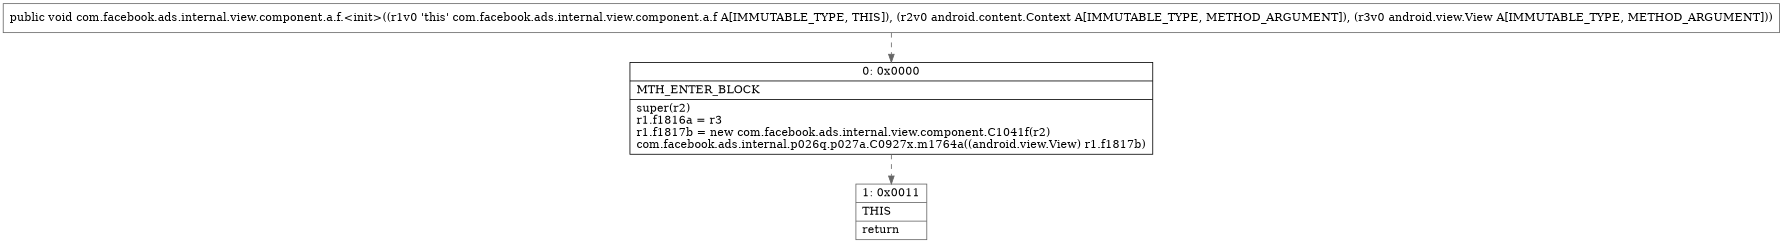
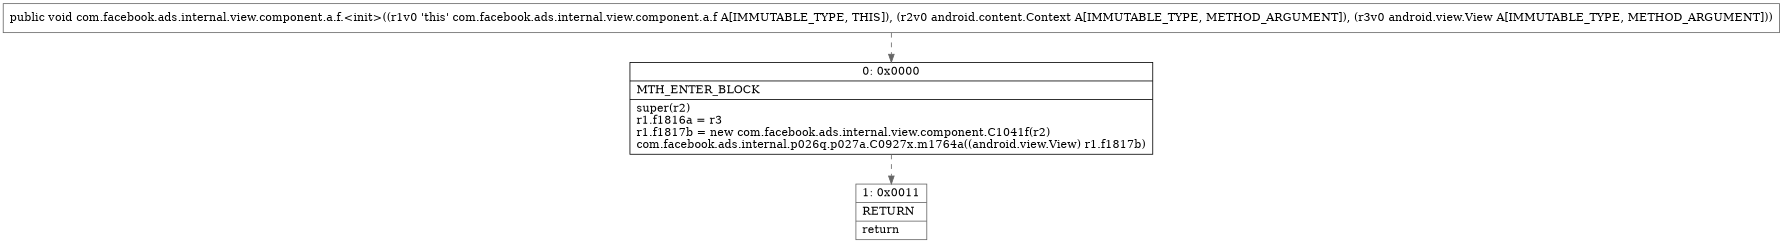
node "1: 0x0011": text "THIS" -> "RETURN"
